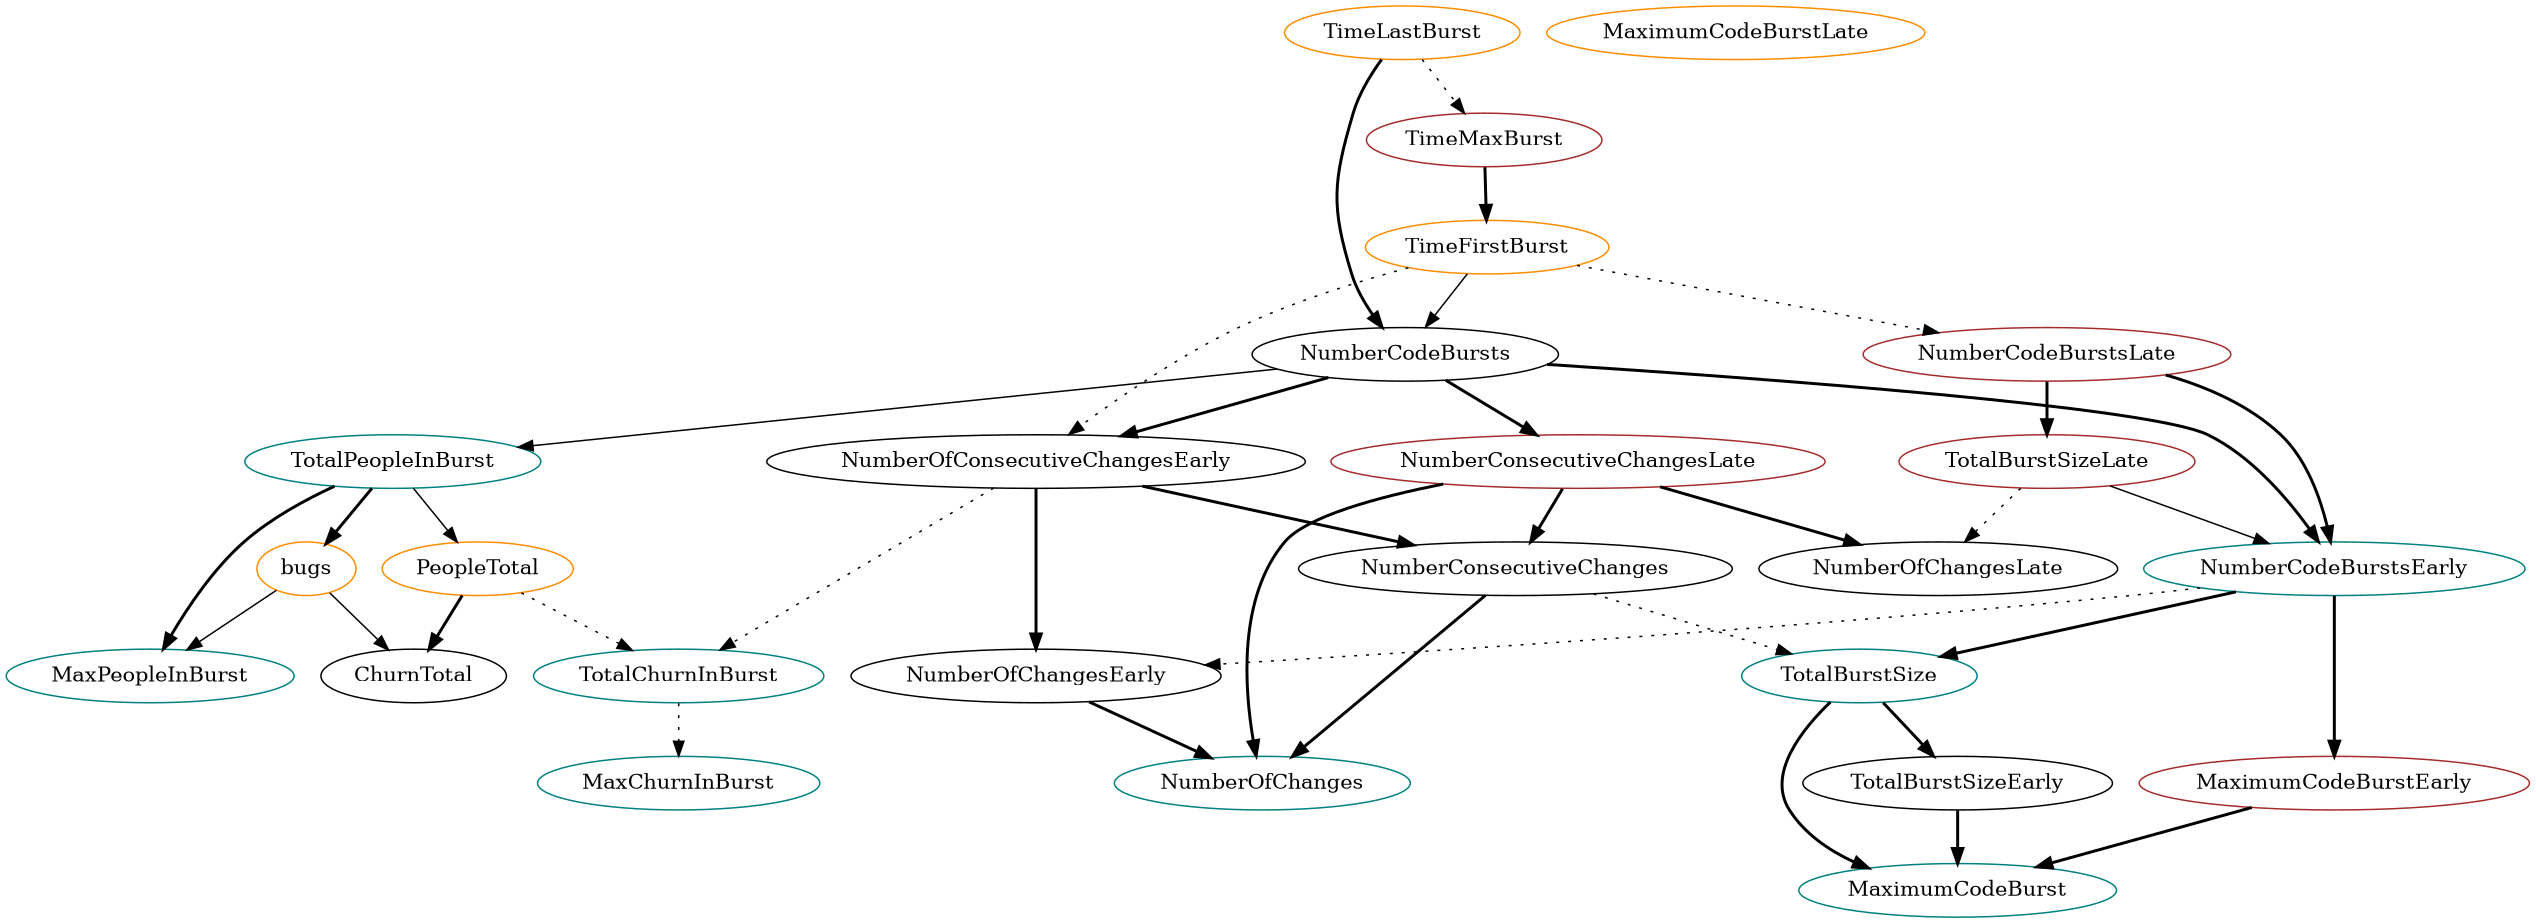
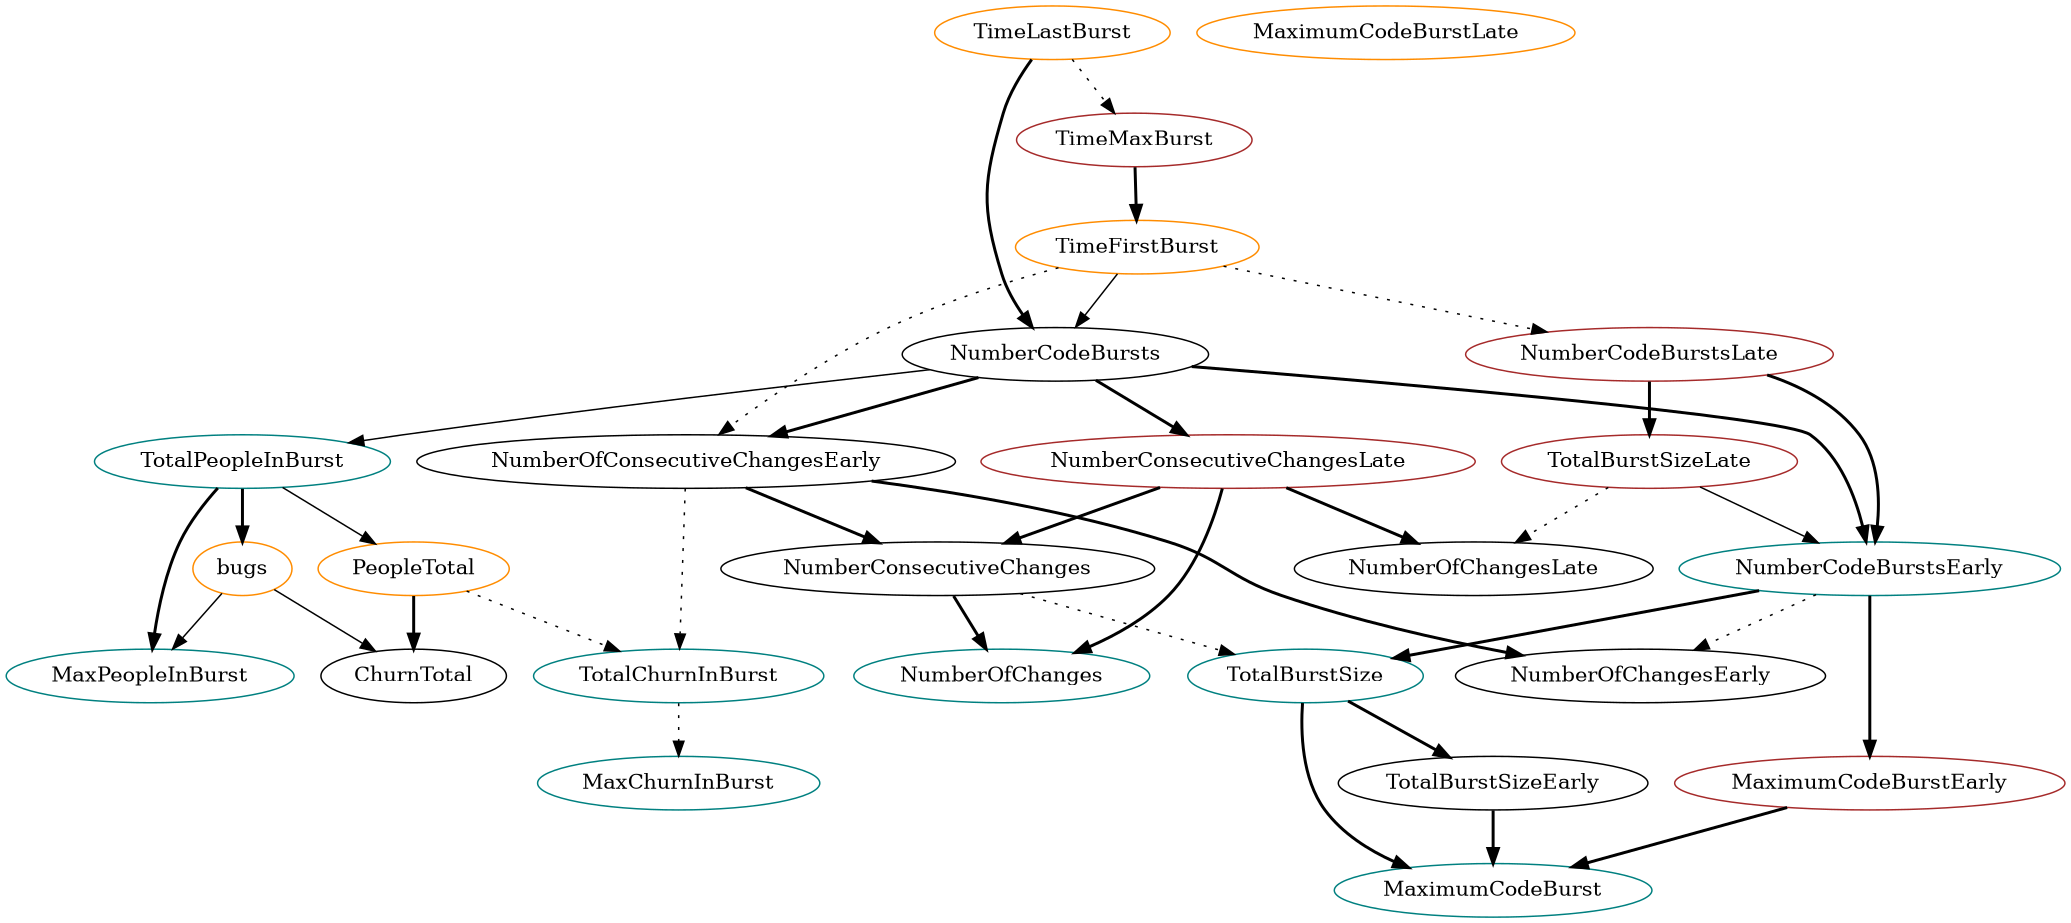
edge "NumberOfChangesEarly" -> "NumberOfChanges": removed
